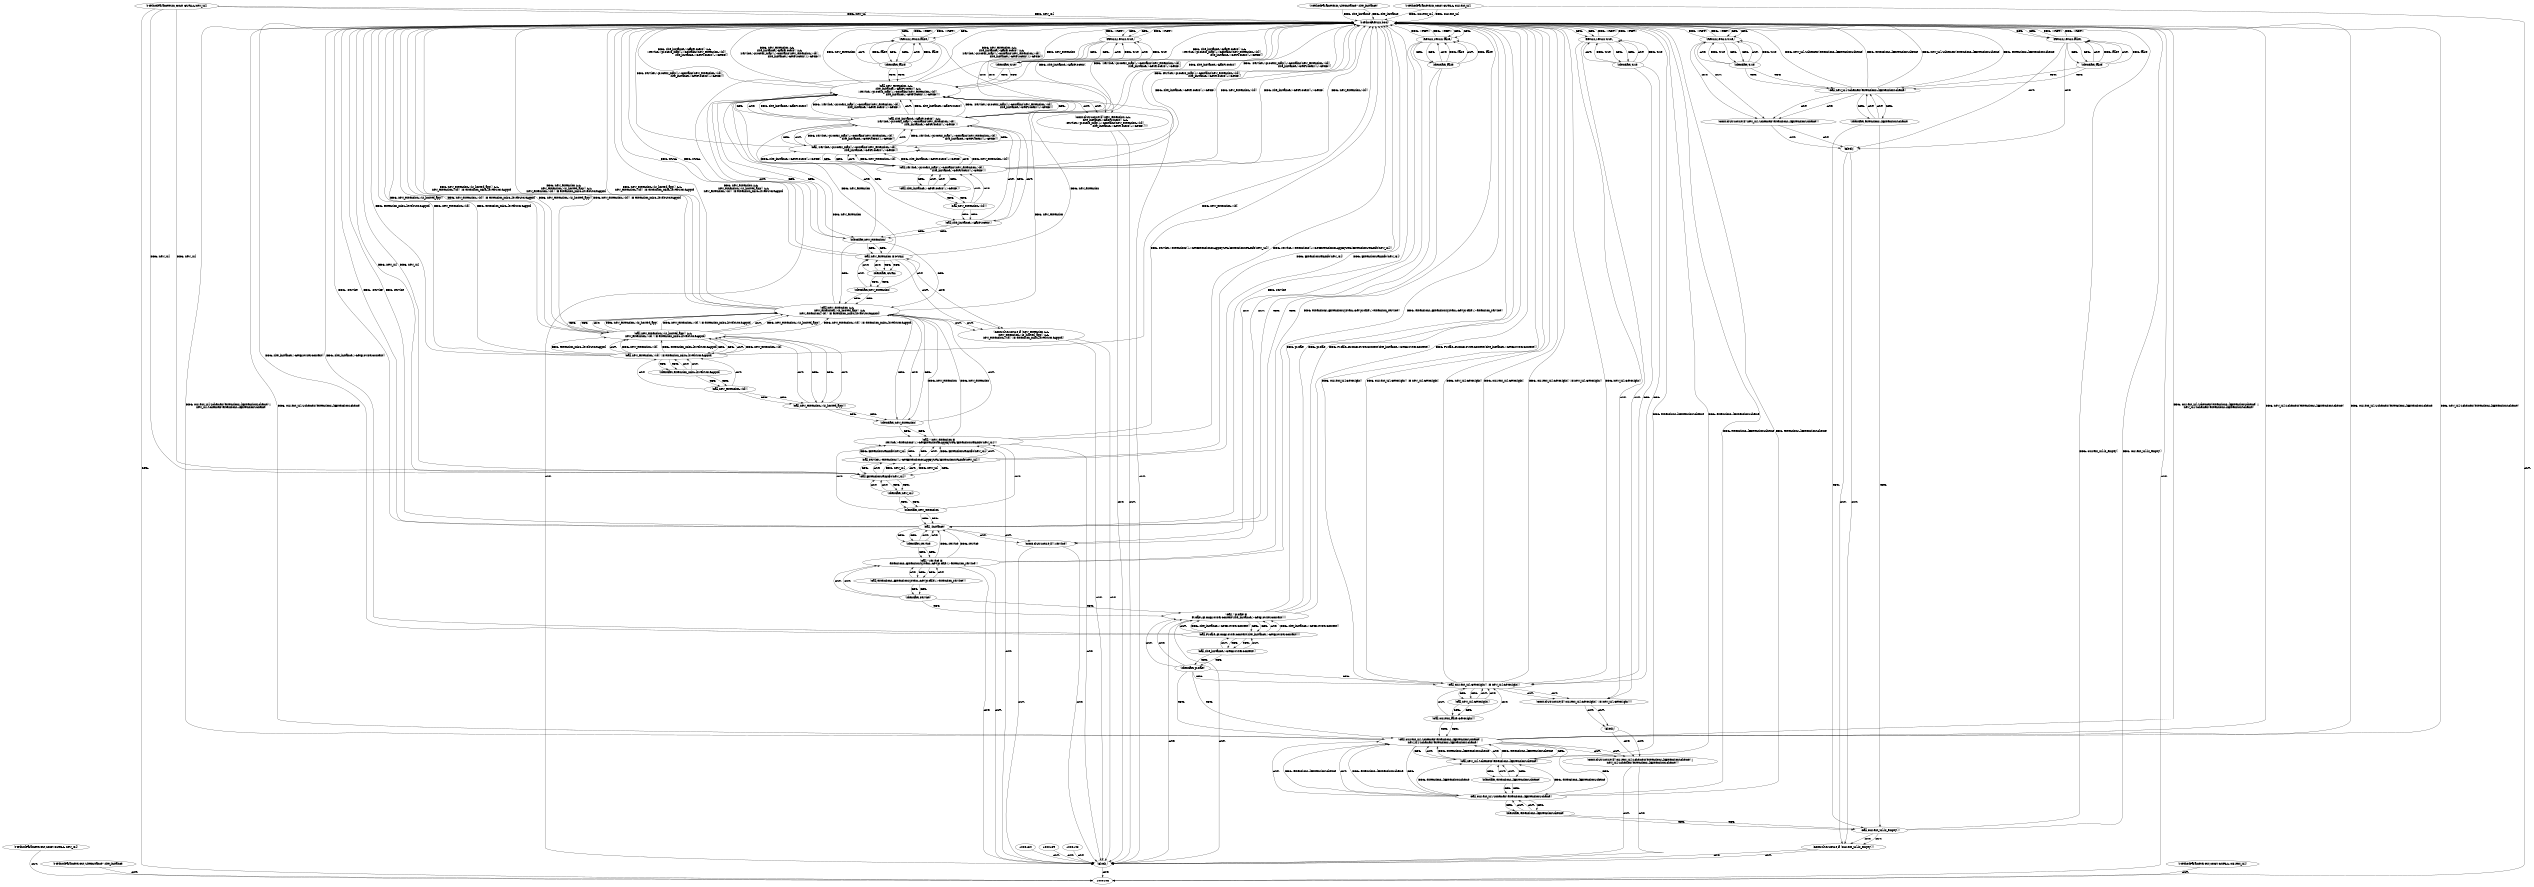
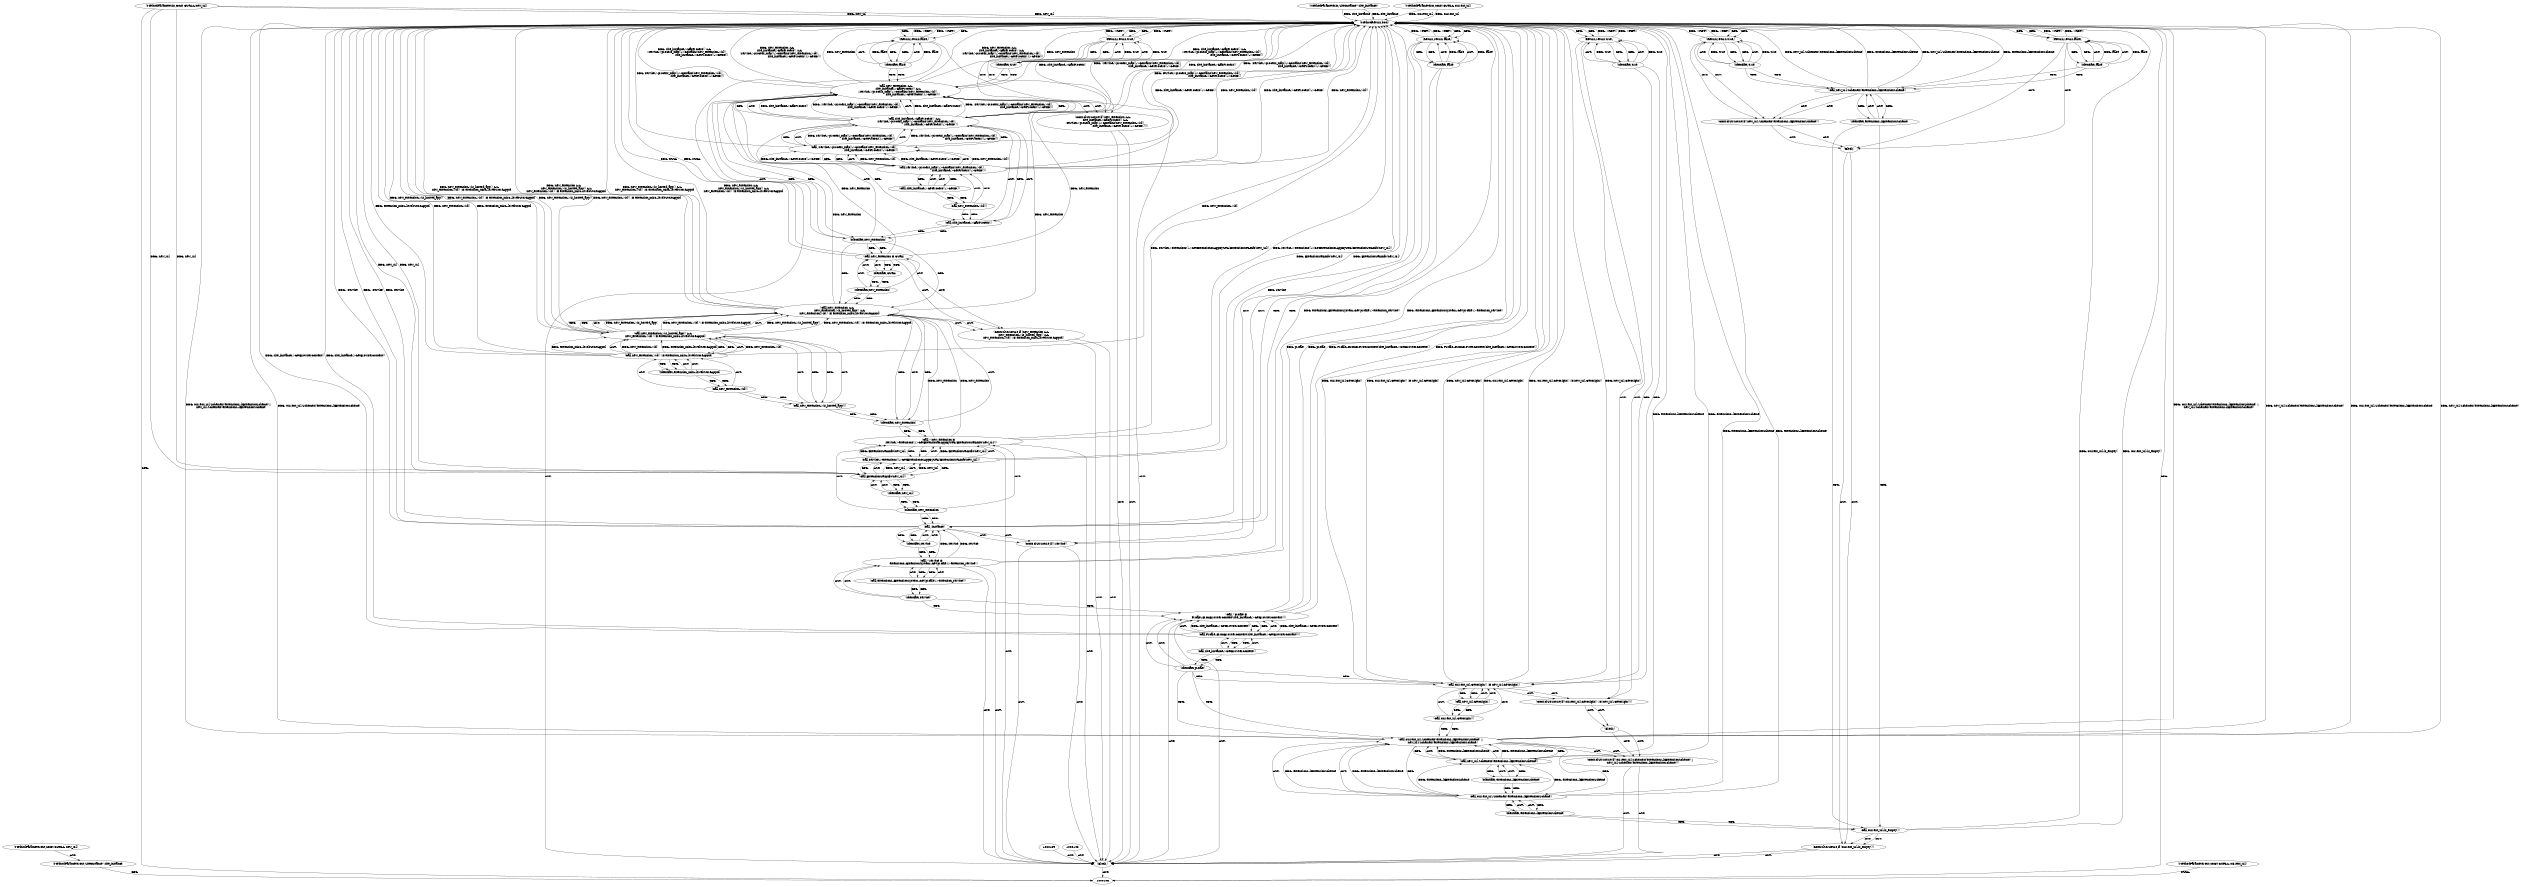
node "(Call,new_extension = NULL)": label "(Call,new_extension = NULL)" -> "(Call,new_extension = GURL)"
edge "(MethodReturn,bool)" -> "1000106": label "AST: " -> "CFG: "
edge "(MethodParameterIn,const GURL& current_url)" -> "1000106": removed, label "AST:"
node "(Call,current_false.GetOrigin())": label "(Call,current_false.GetOrigin())" -> "(Call,current_url.GetOrigin())"
node "1000134": removed
edge "(MethodParameterOut,SiteInstance* site_instance)" -> "1000106": label "AST: " -> "CFG: "
edge "(MethodParameterOut,const GURL& current_url)" -> "1000106": label "AST: " -> "NULL: "
edge "(MethodParameterOut,const GURL& new_url)" -> "1000106": now "(MethodParameterOut,const GURL& new_url)" -> "(MethodParameterOut,SiteInstance* site_instance)"
